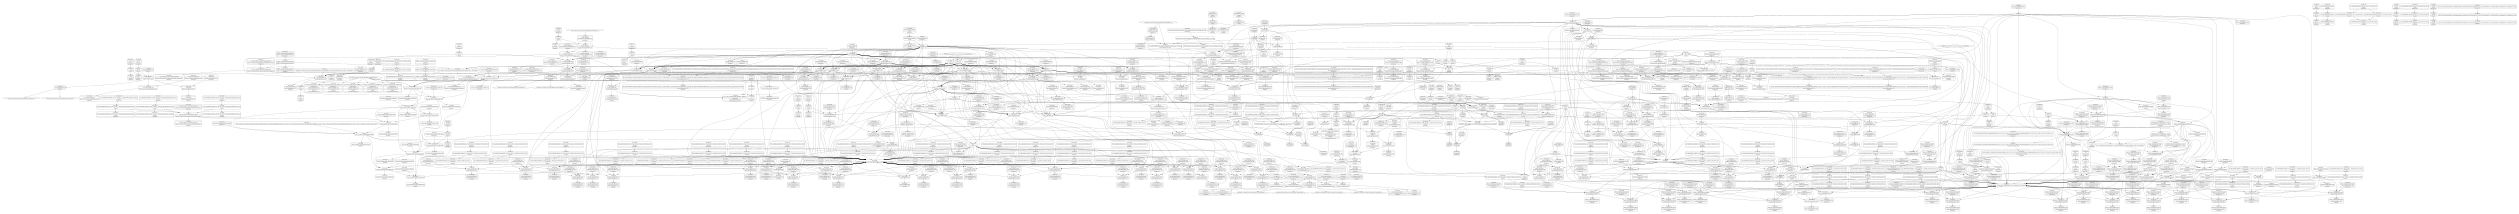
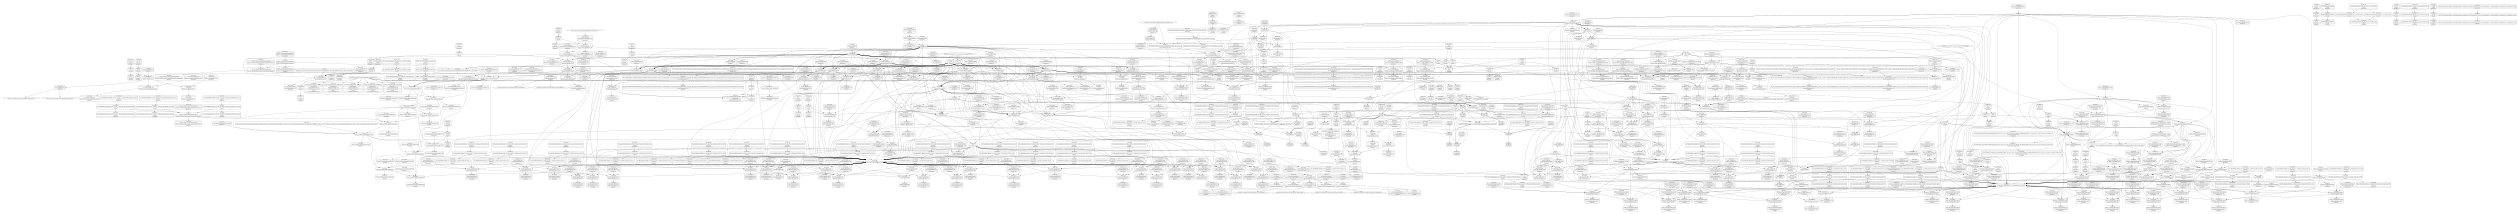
node "CE0x3c02750": added
node "CE0x3bd5e20": added
